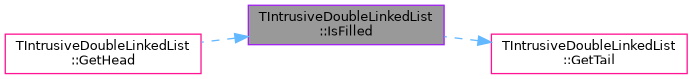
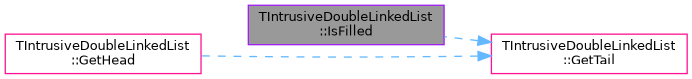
edge "TIntrusiveDoubleLinkedList ::GetHead" -> "TIntrusiveDoubleLinkedList ::IsFilled": now "TIntrusiveDoubleLinkedList ::GetHead" -> "TIntrusiveDoubleLinkedList ::GetTail"
